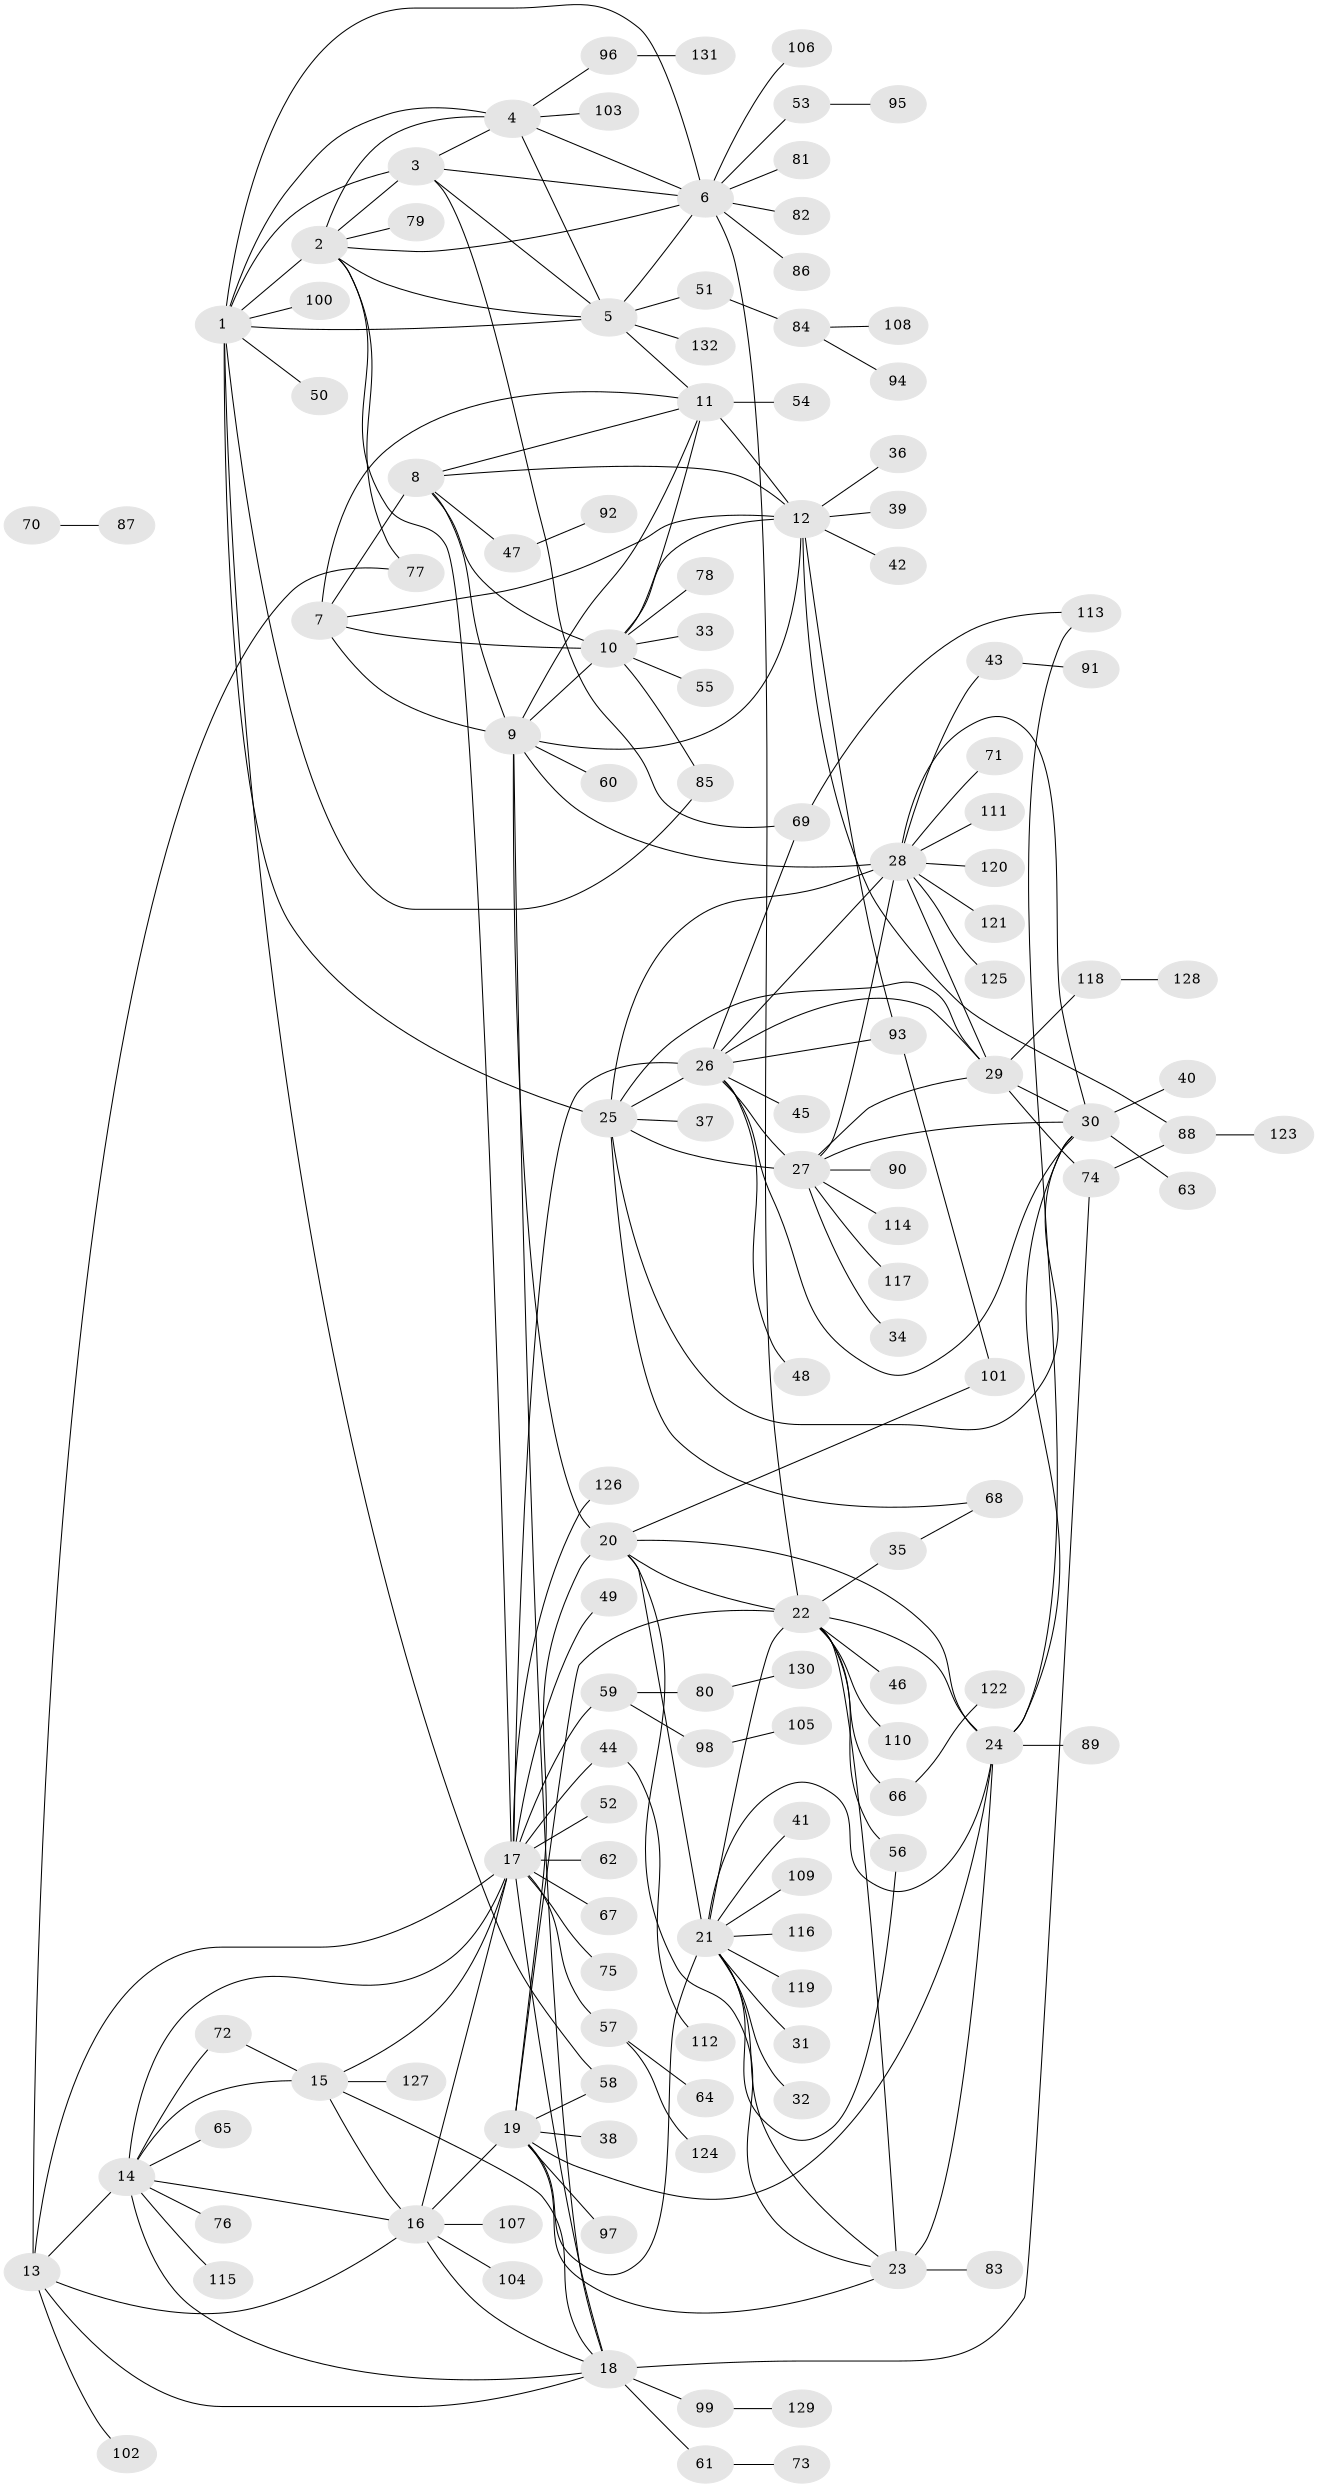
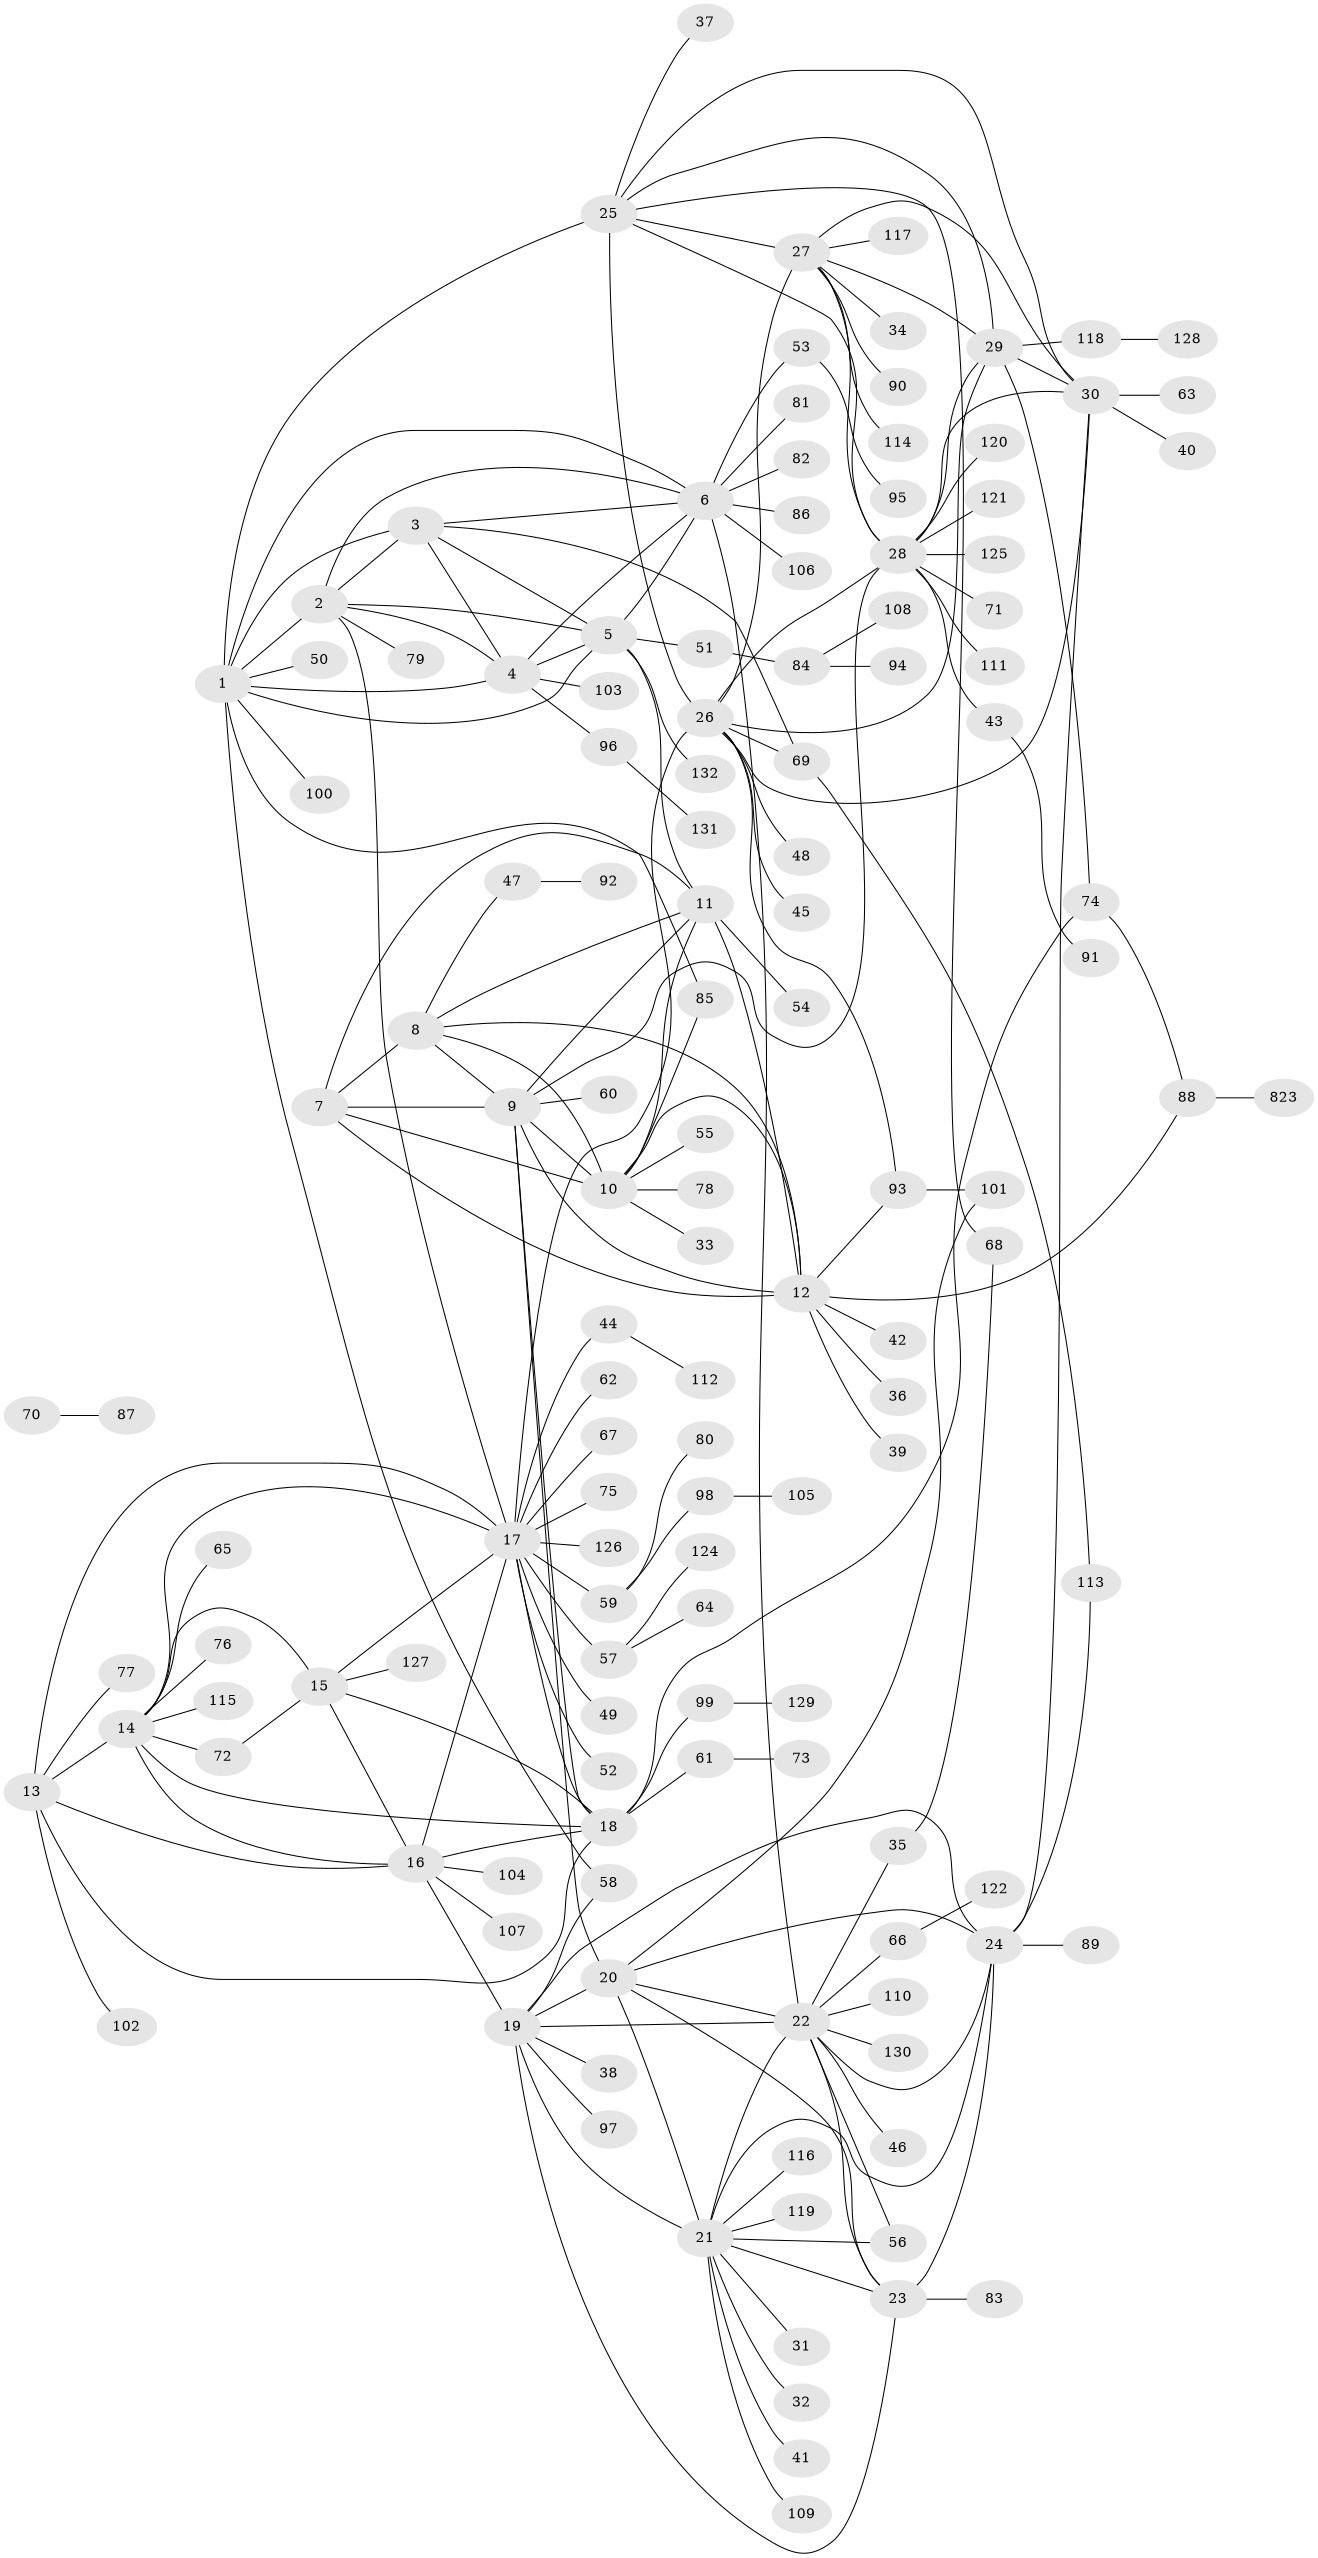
edge "2" -- "77": removed
node "123": label "123" -> "823"
edge "130" -- "80": now "130" -- "22"
